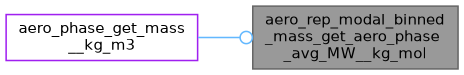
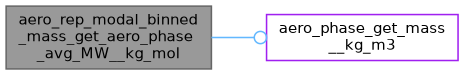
edge "aero_phase_get_mass __kg_m3" -> "aero_rep_modal_binned _mass_get_aero_phase _avg_MW__kg_mol": reversed
